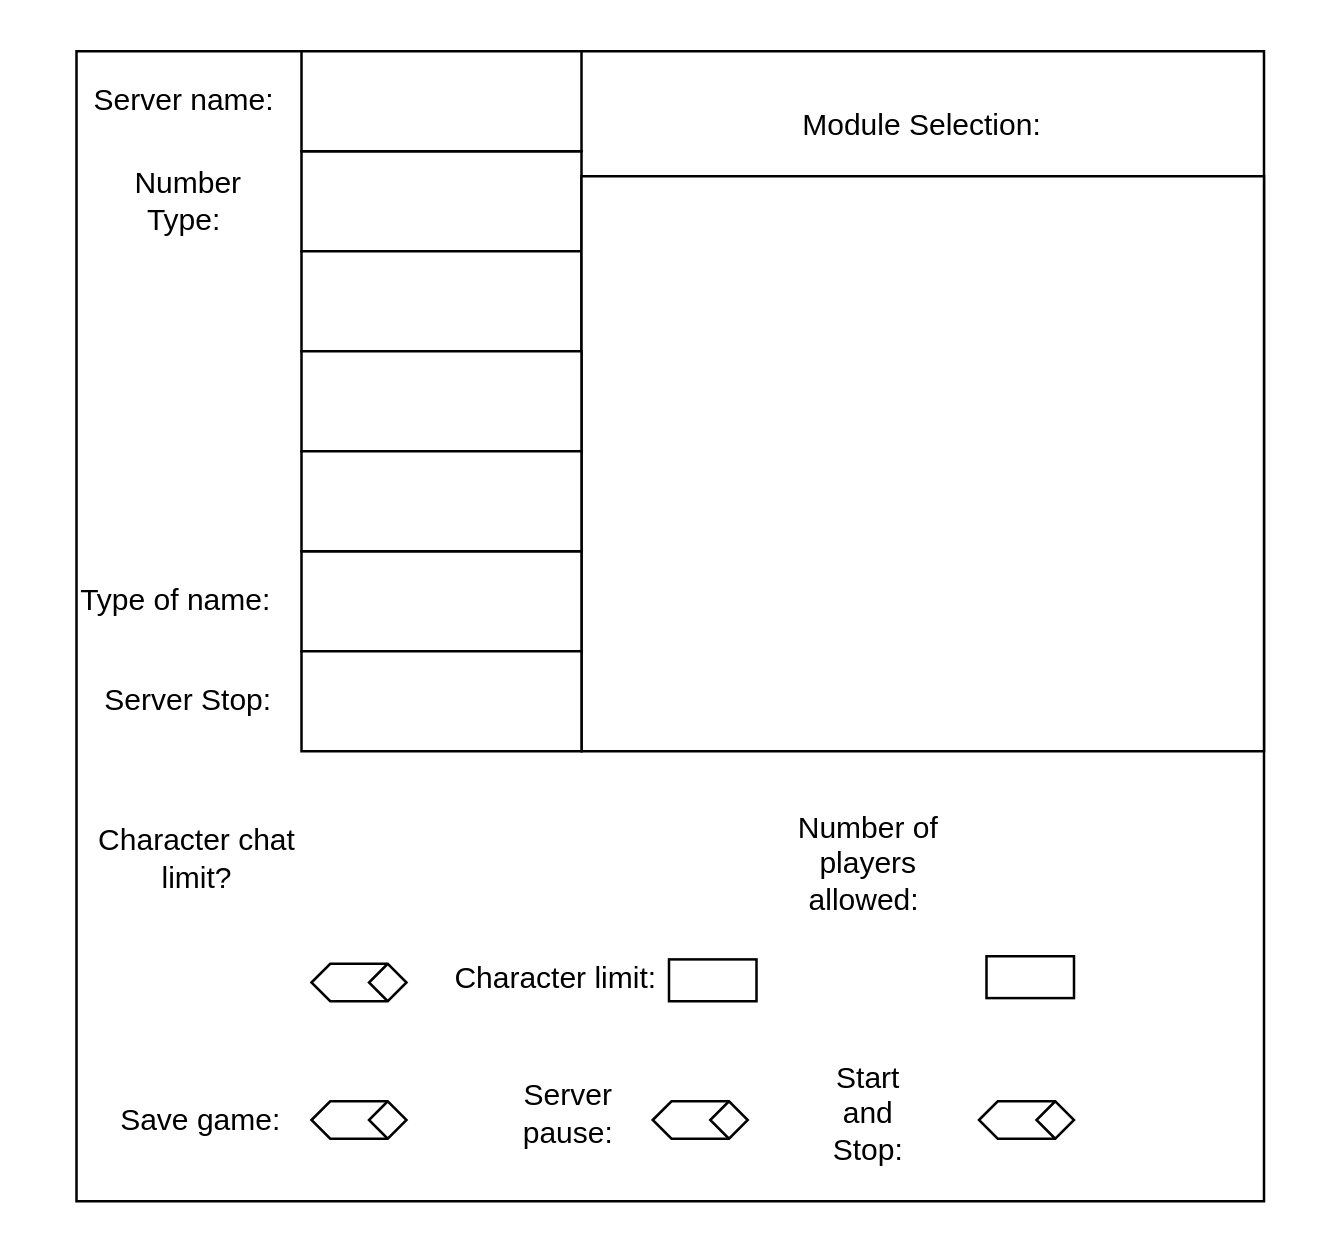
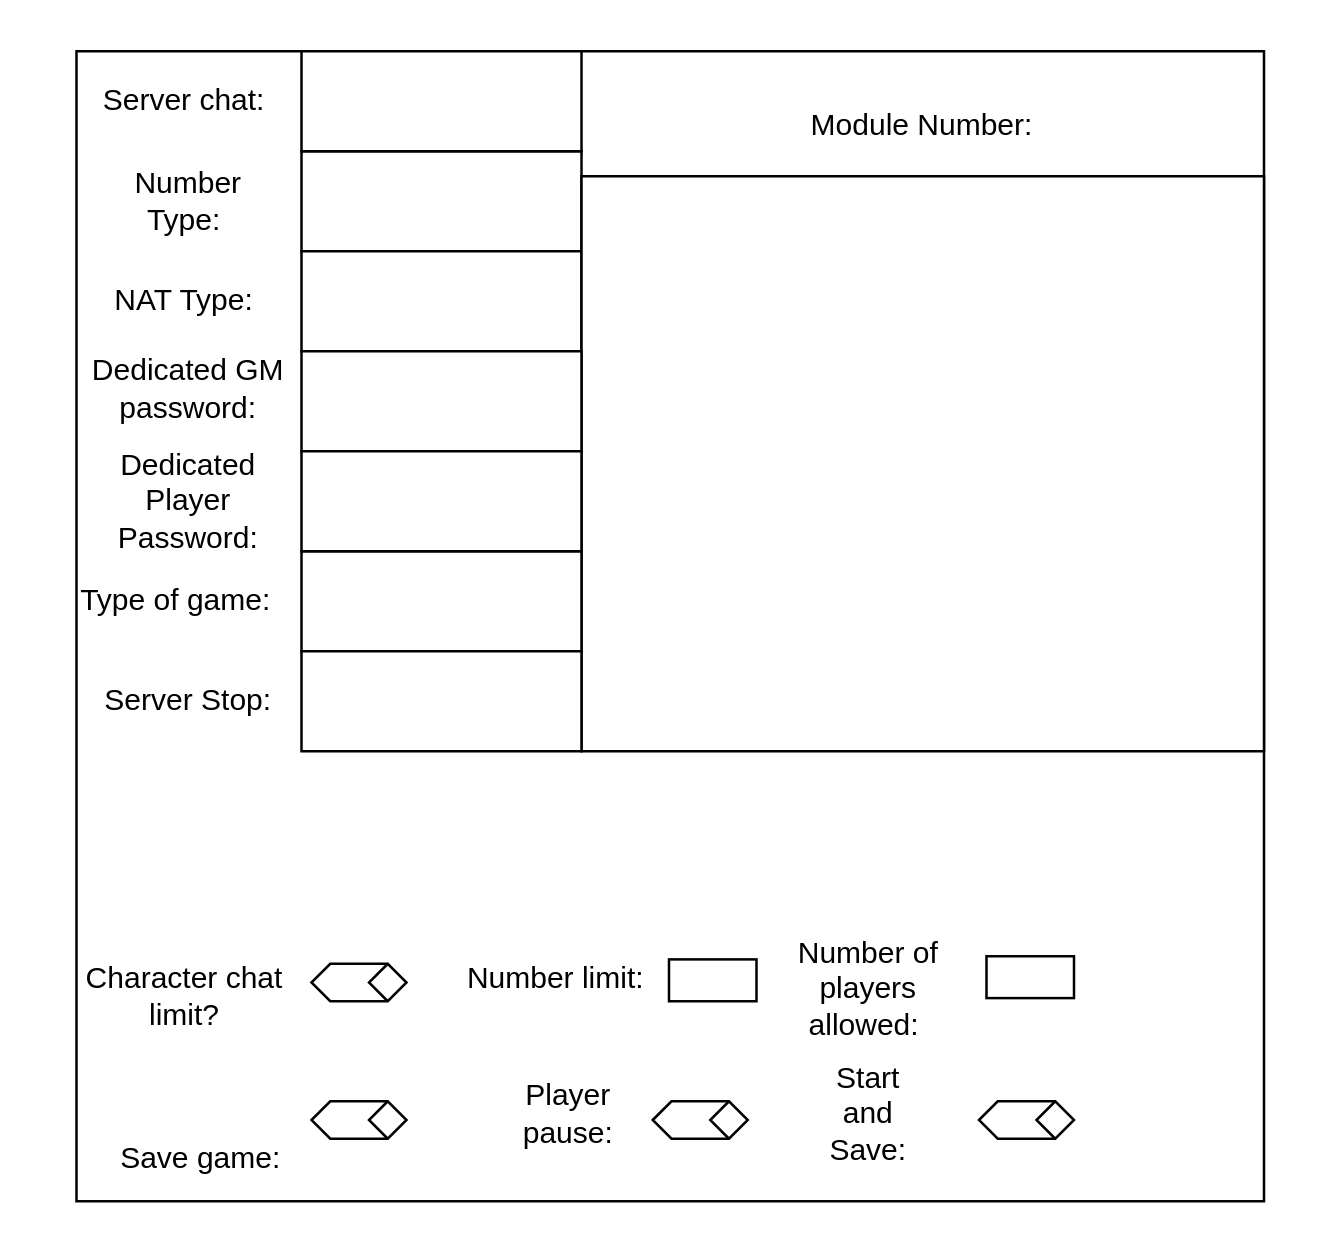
node "Server name:": label "Server name:" -> "Server chat:"
node "Module Selection:": label "Module Selection:" -> "Module Number:"
node "NAT Type:": added
node "Dedicated GM password:": added
node "Dedicated Player Password:": added
node "Type of name:": label "Type of name:" -> "Type of game:"
node "Character chat limit?": moved (198, 858) -> (185, 995)
node "Number of players allowed:": moved (869, 865) -> (869, 990)
node "Character limit:": label "Character limit:" -> "Number limit:"
node "Server pause:": label "Server pause:" -> "Player pause:"
node "Start and Stop:": label "Start and Stop:" -> "Start and Save:"
node "Save game:": moved (201, 1120) -> (201, 1158)
